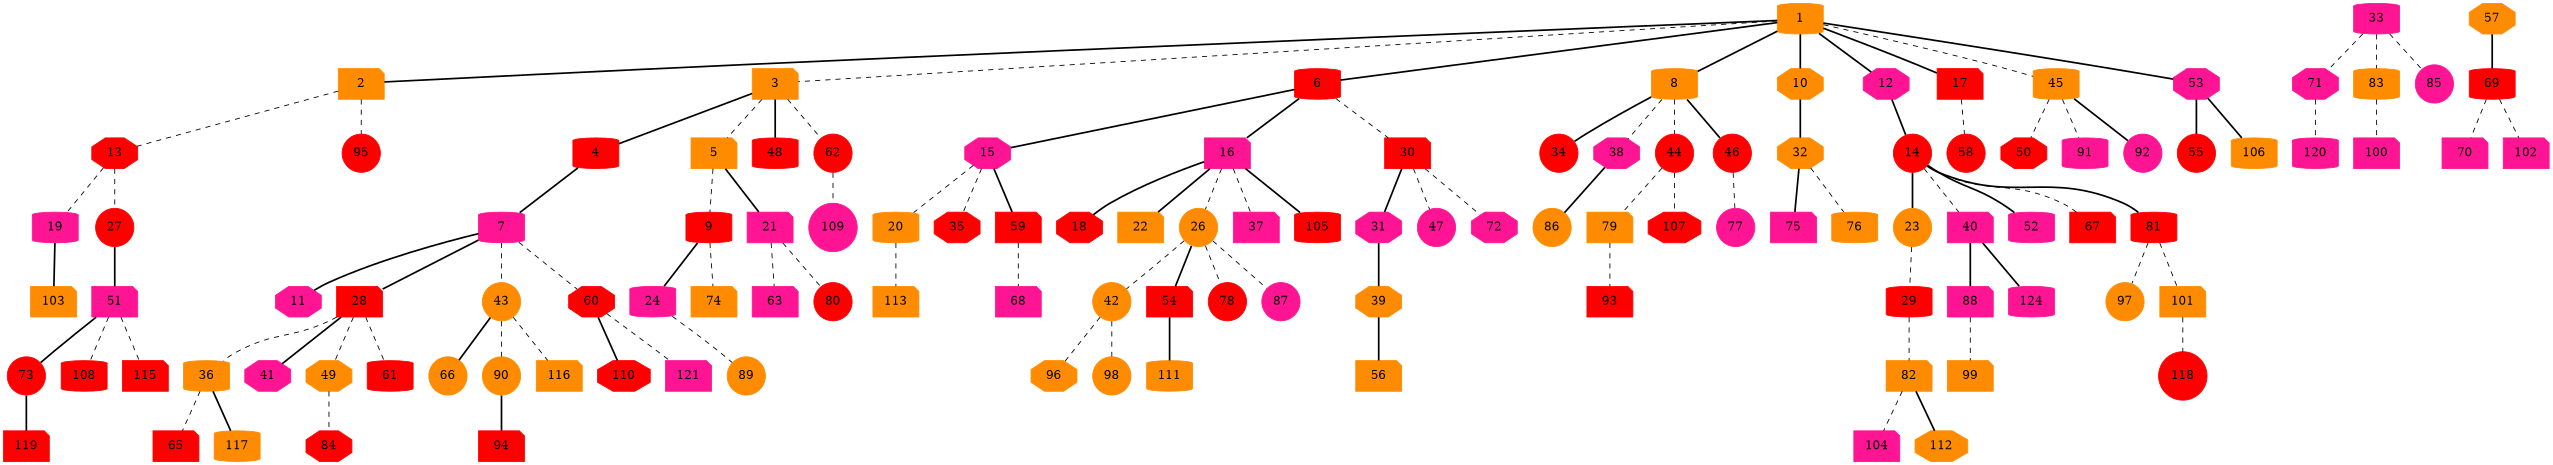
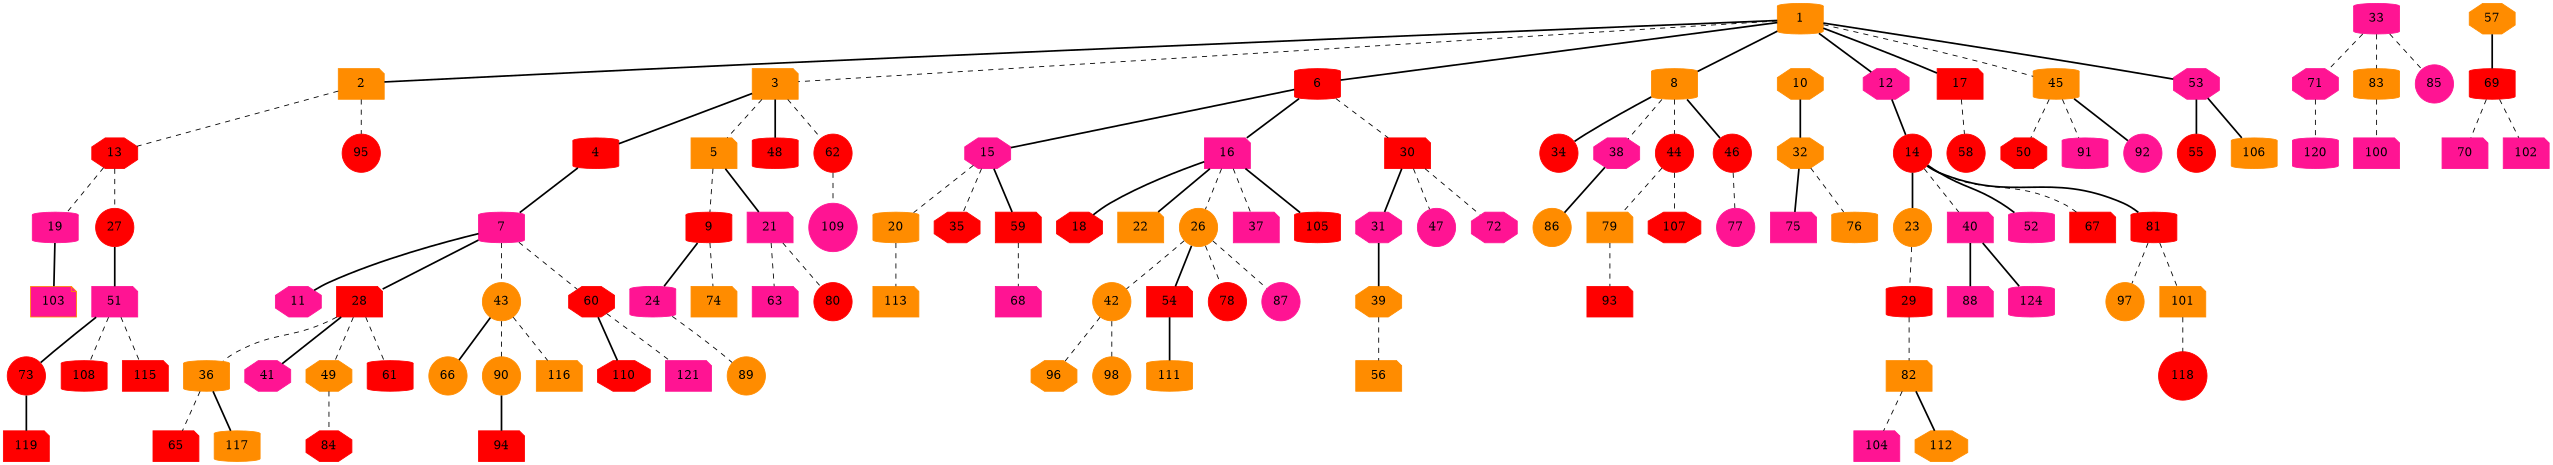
edge "1" -- "10": removed
node "103": fillcolor darkorange -> deeppink
edge "39" -- "56": style bold -> dashed
node "99": removed
